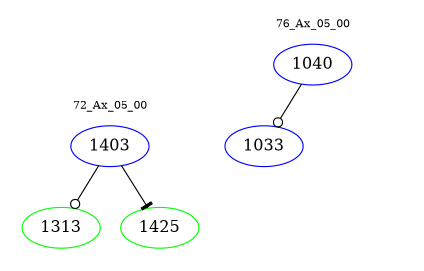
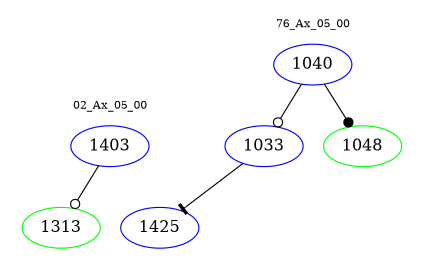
cluster "72_Ax_05_00": label "72_Ax_05_00" -> "02_Ax_05_00"
node "1048": added
edge "1403" -> "1425": now "1033" -> "1425"
node "1425": color green -> blue
